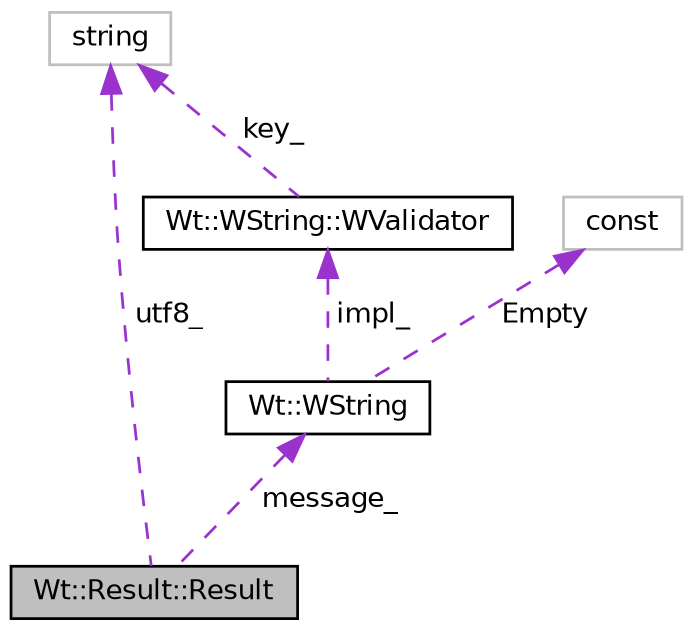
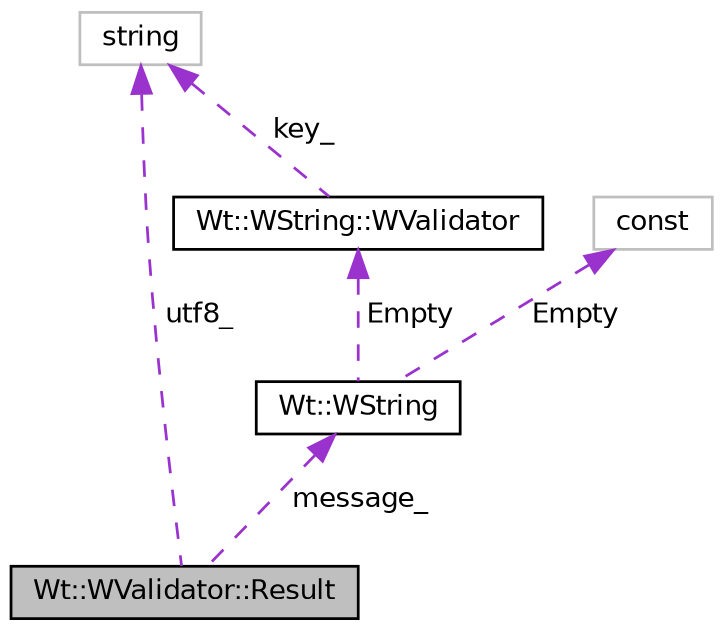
edge "Wt::WString" -> "Wt::WString::WValidator": label " impl_" -> " Empty"
node "Wt::Result::Result": label "Wt::Result::Result" -> "Wt::WValidator::Result"
